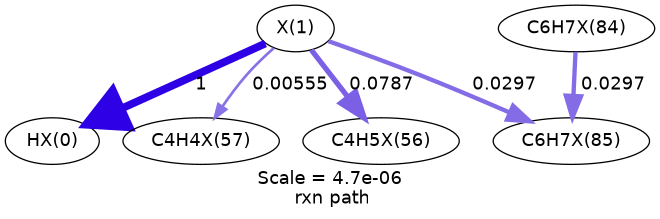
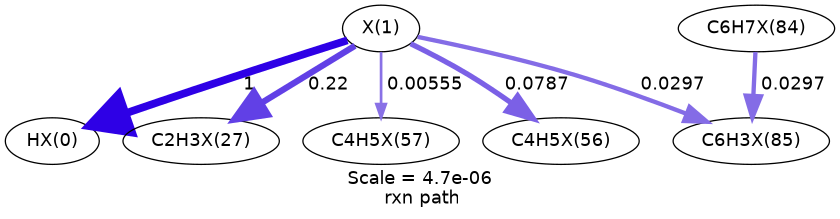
node "C4H4X(57)": label "C4H4X(57)" -> "C4H5X(57)"
node "C2H3X(27)": added
node "C6H7X(85)": label "C6H7X(85)" -> "C6H3X(85)"
